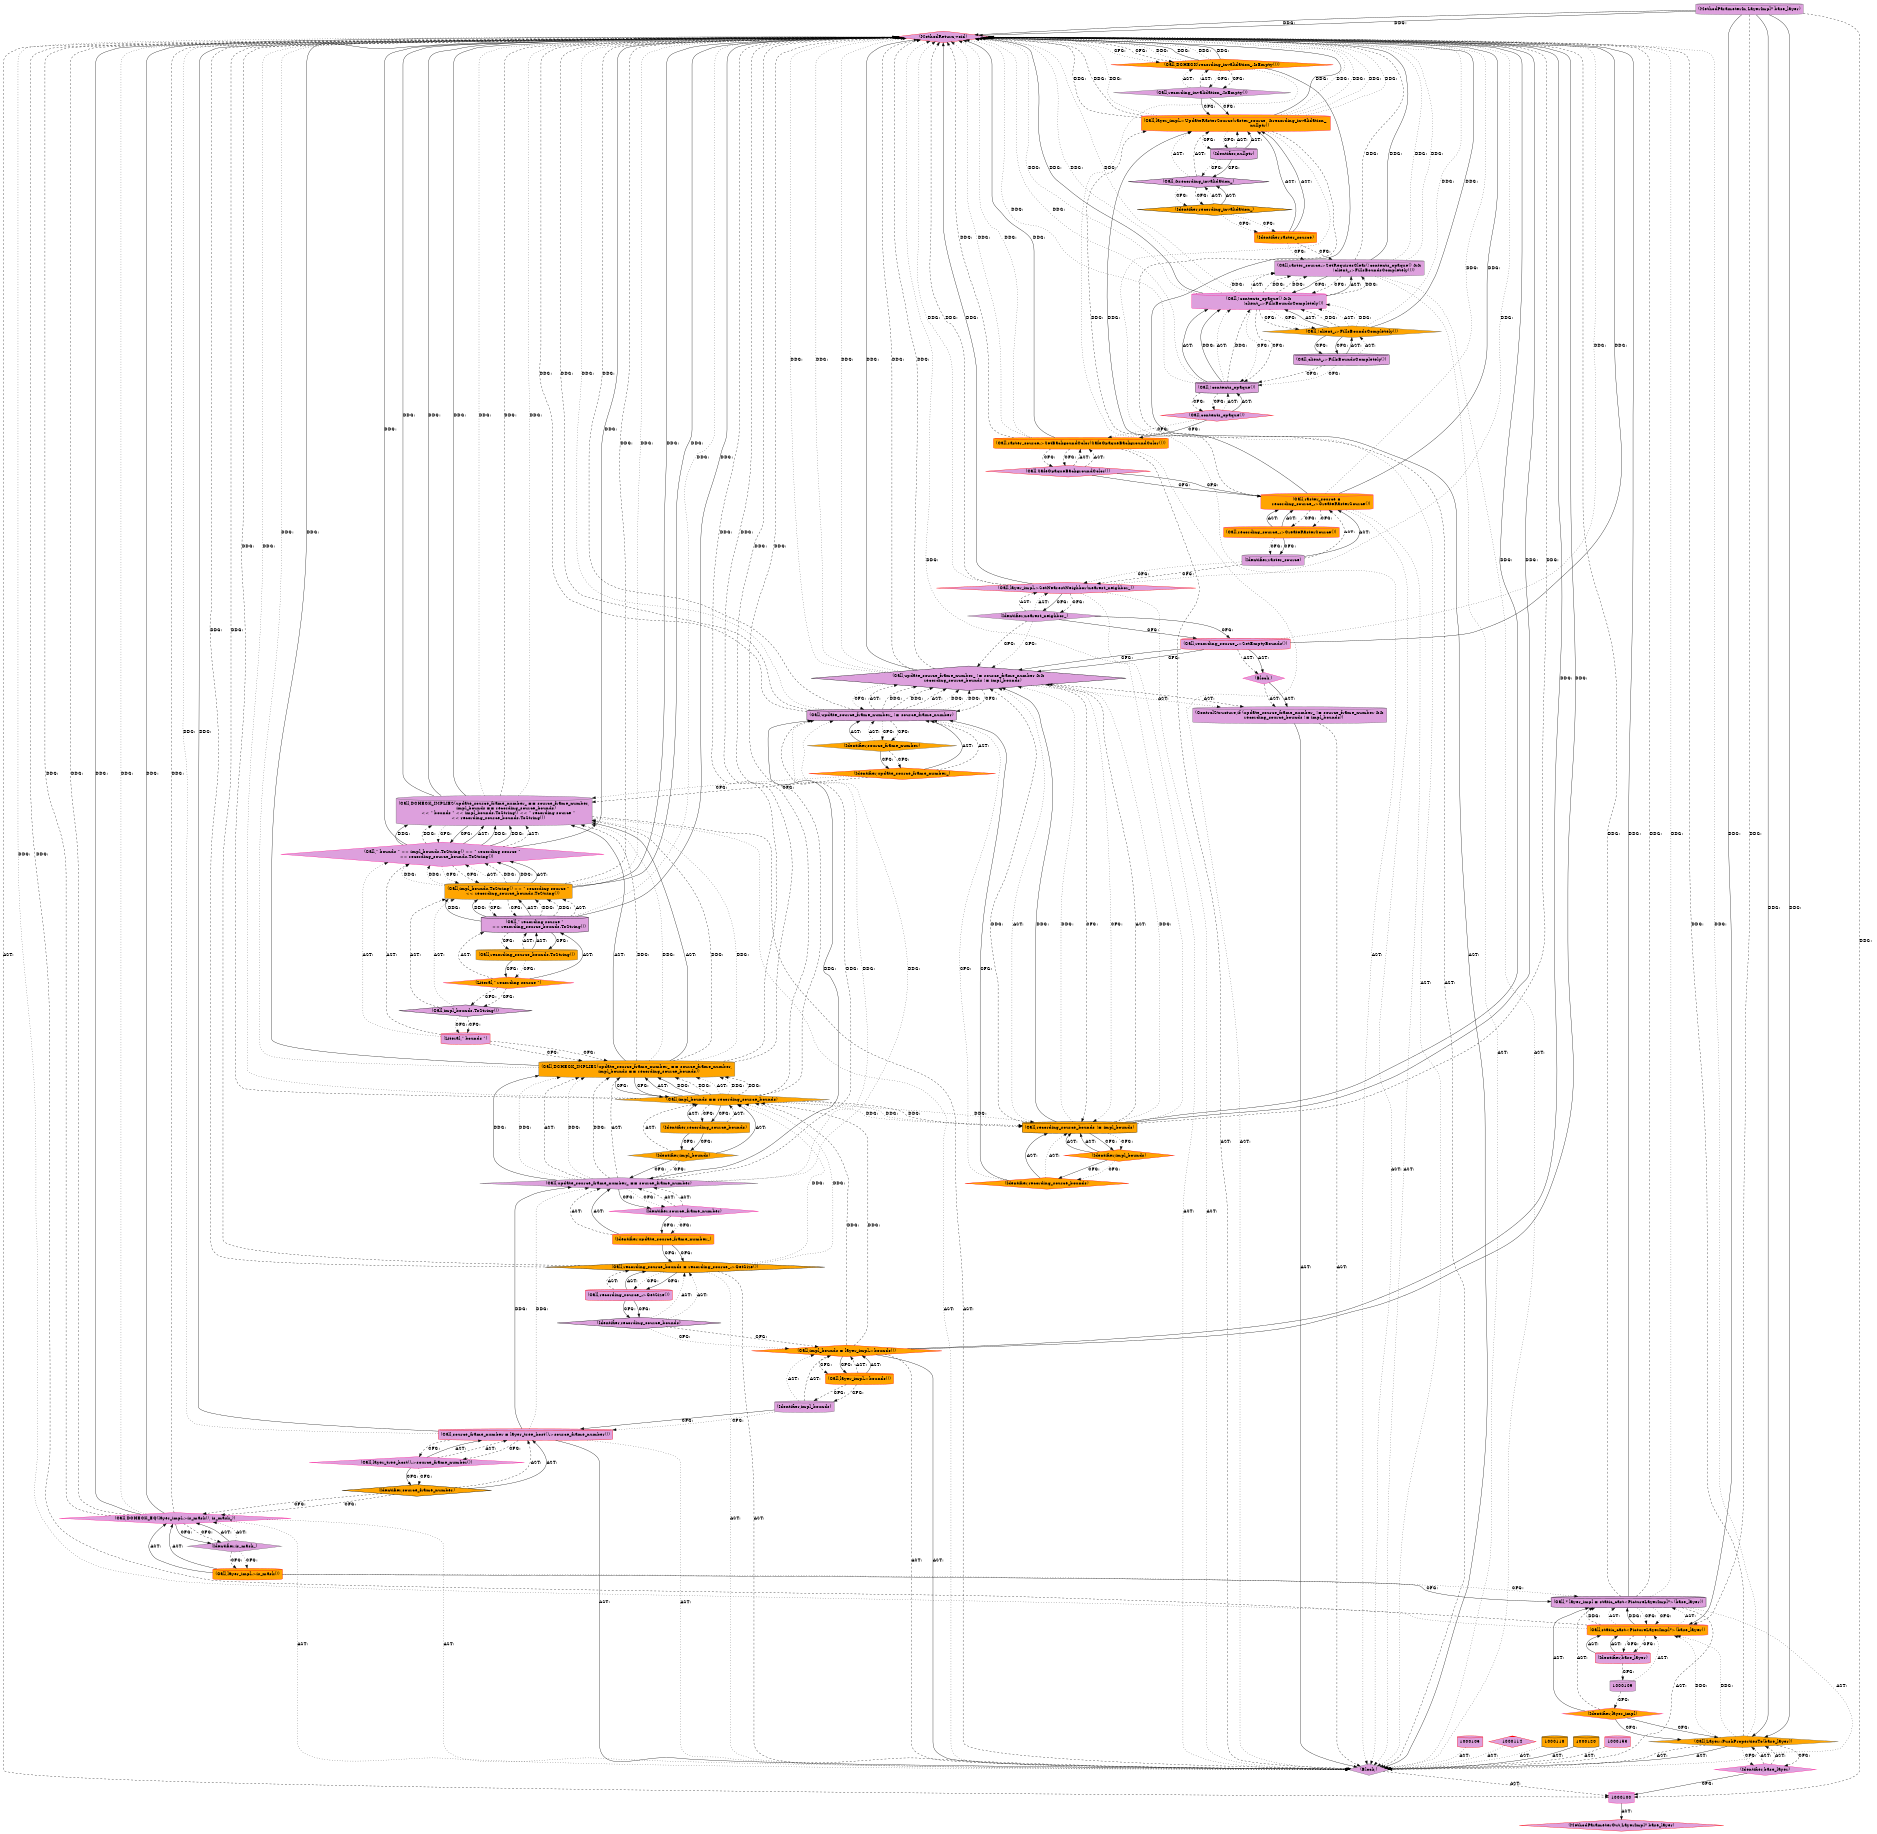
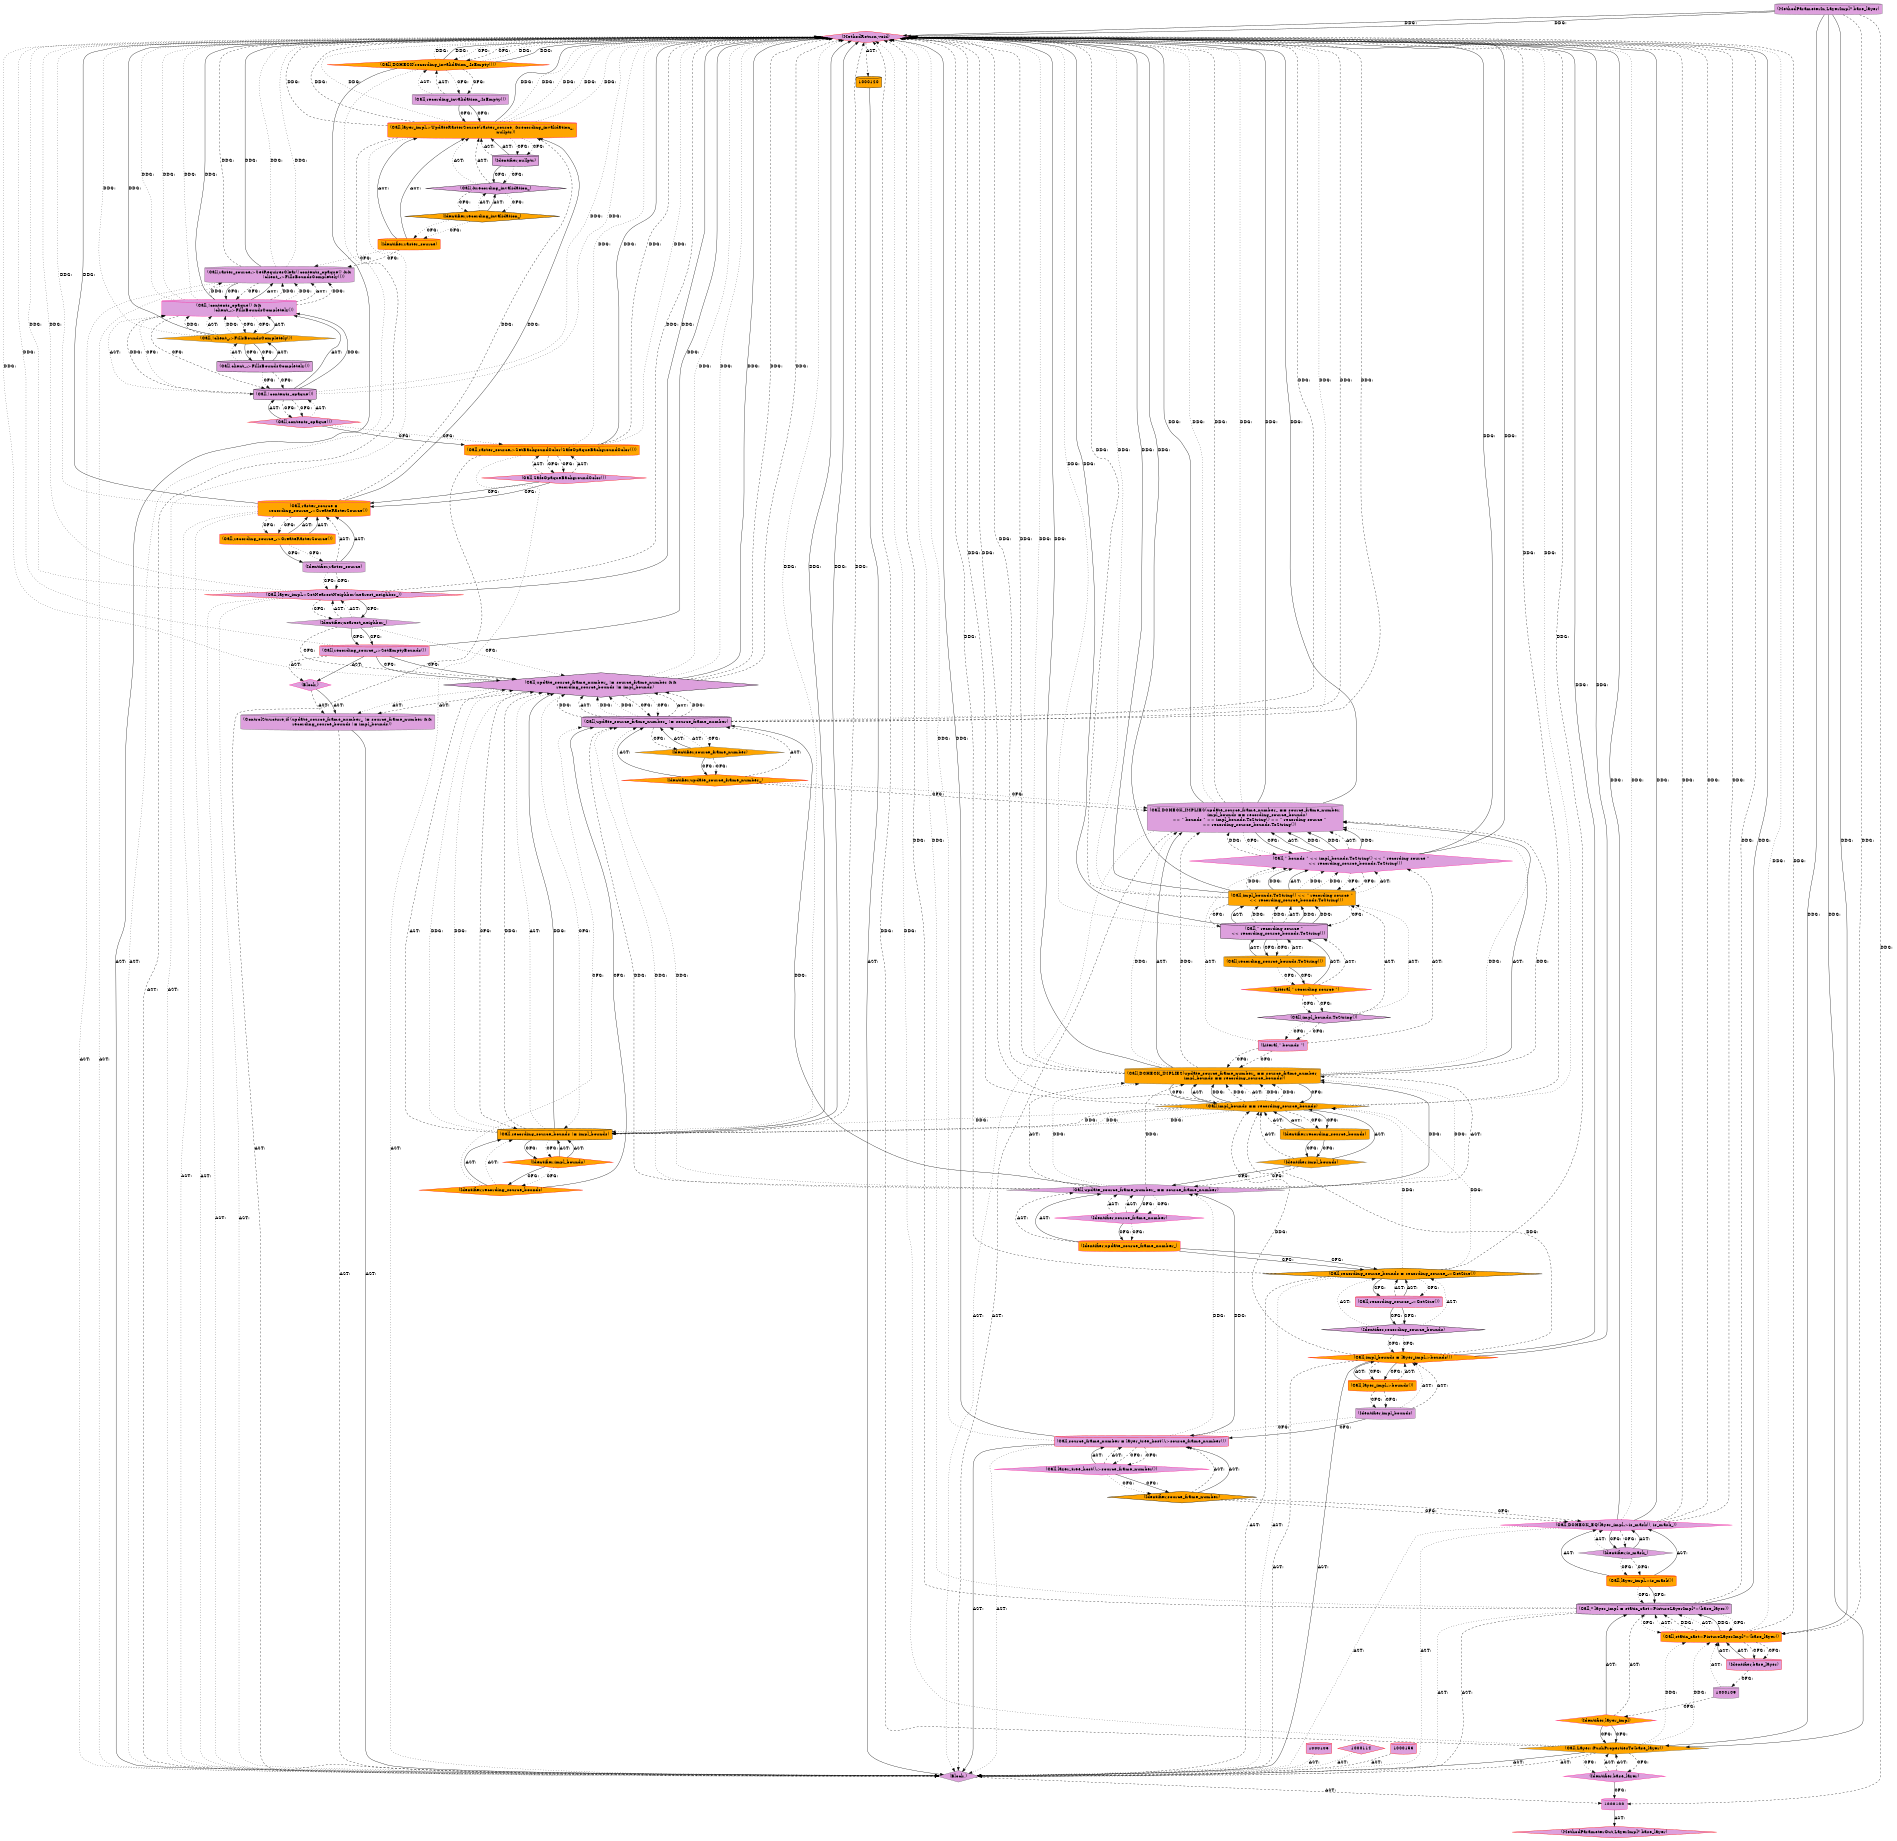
node "(Call,recording_invalidation_.IsEmpty())": shape diamond -> cylinder
edge "(MethodReturn,void)" -> "1000100": now "(MethodReturn,void)" -> "1000120"
node "1000118": removed
